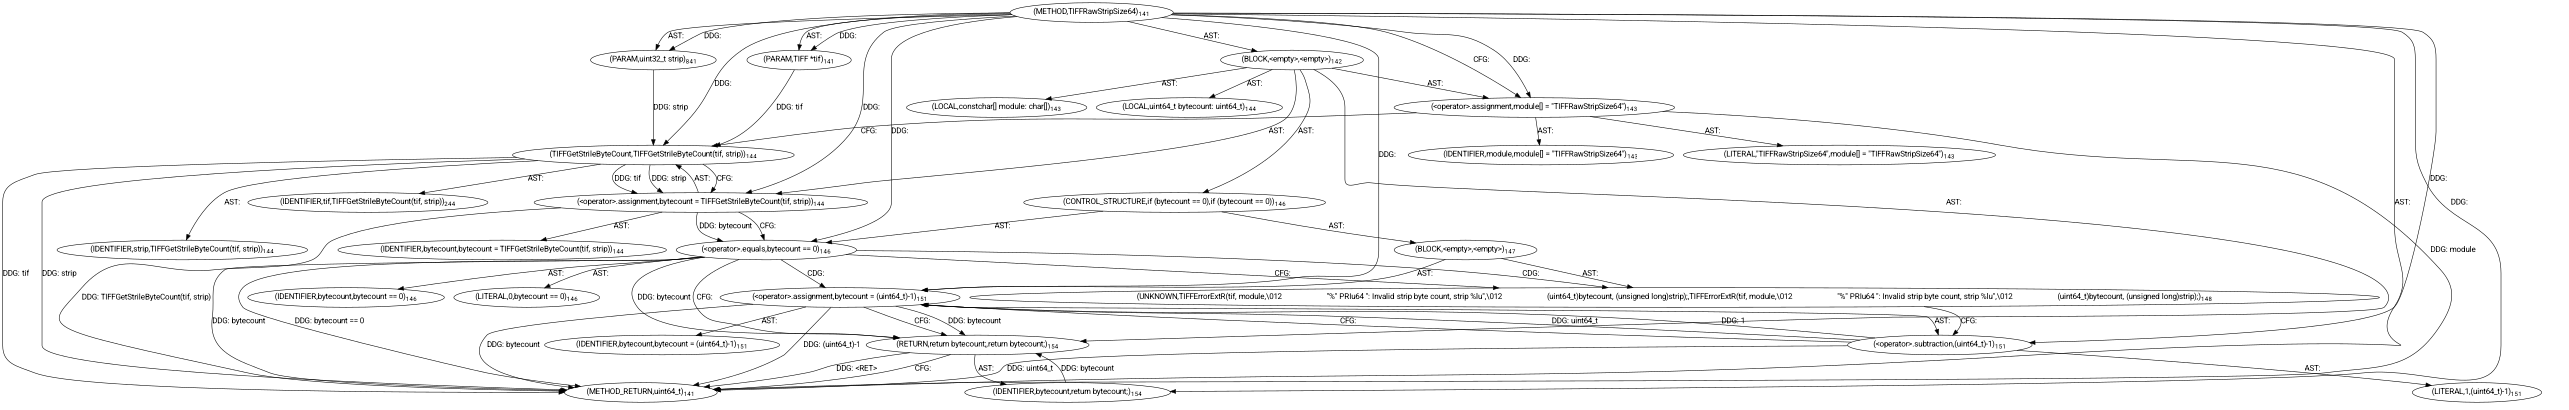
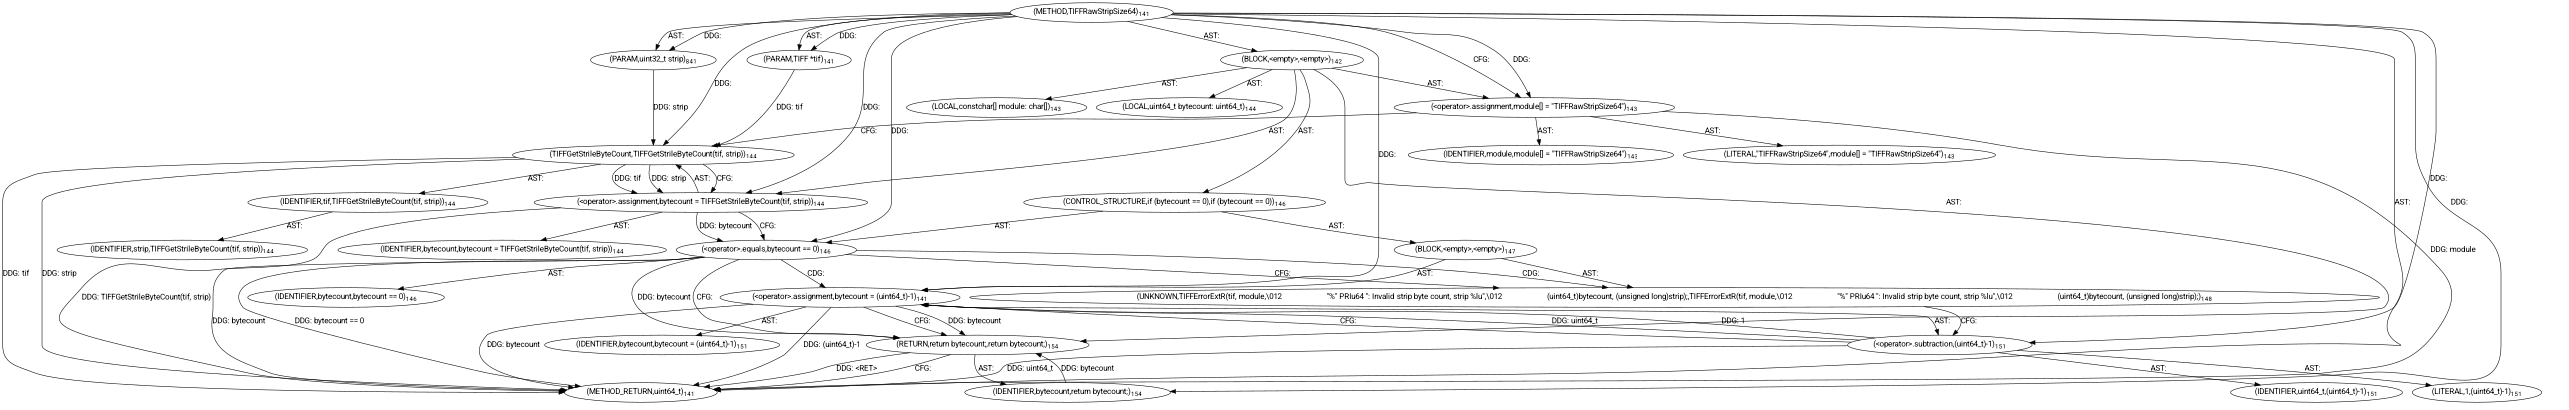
edge "(TIFFGetStrileByteCount,TIFFGetStrileByteCount(tif, strip))" -> "(IDENTIFIER,strip,TIFFGetStrileByteCount(tif, strip))": now "(IDENTIFIER,tif,TIFFGetStrileByteCount(tif, strip))" -> "(IDENTIFIER,strip,TIFFGetStrileByteCount(tif, strip))"
node "(IDENTIFIER,tif,TIFFGetStrileByteCount(tif, strip))": text "244" -> "144"
node "(LITERAL,0,bytecount == 0)": removed
node "(<operator>.assignment,bytecount = (uint64_t)-1)": text "151" -> "141"
node "(IDENTIFIER,uint64_t,(uint64_t)-1)": added
